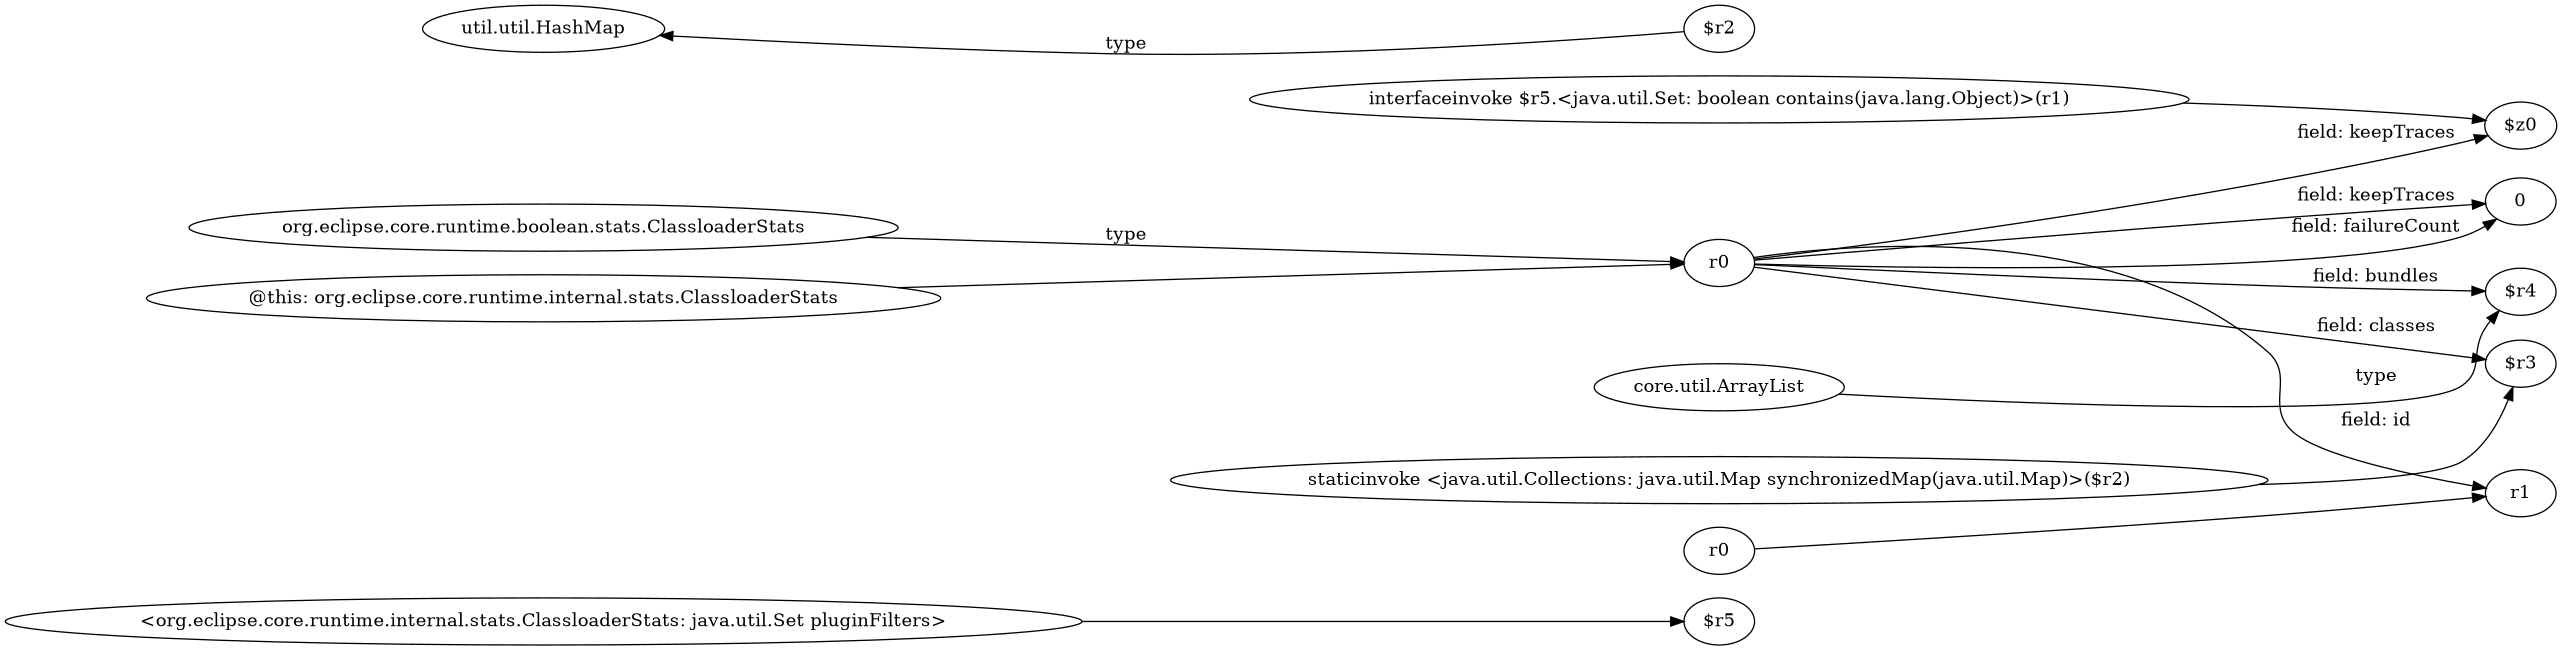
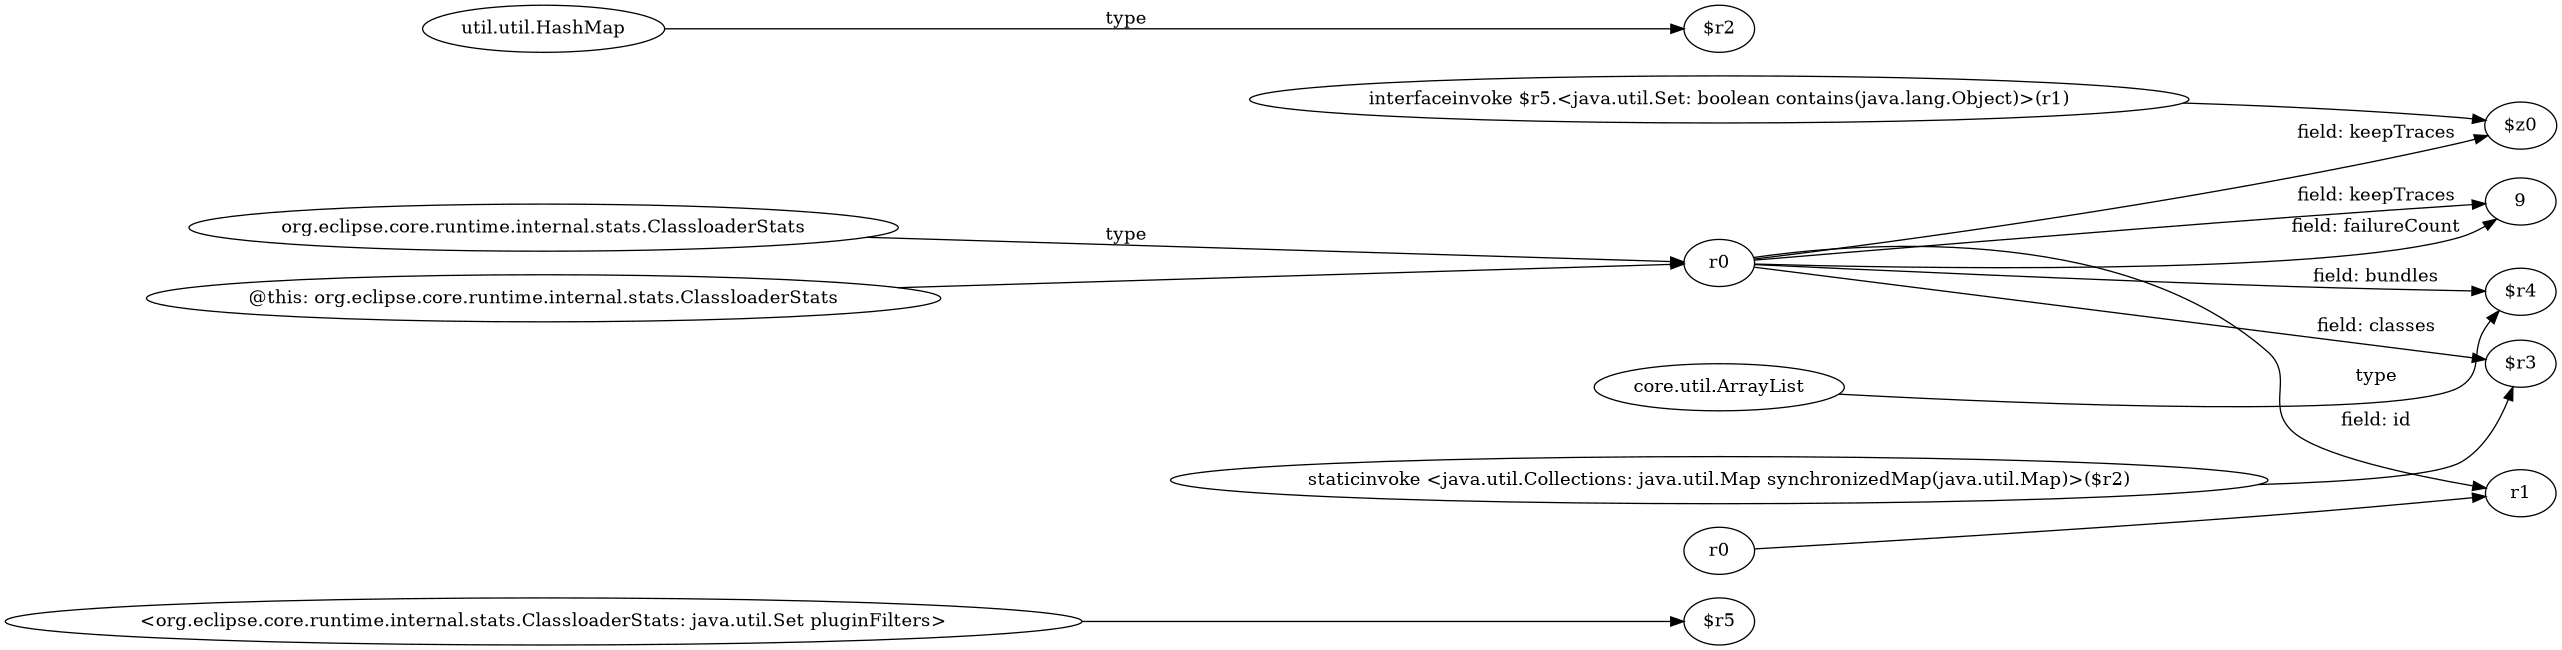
edge "$r2" -> "util.util.HashMap": reversed
node "0": label "0" -> "9"
node "org.eclipse.core.runtime.boolean.stats.ClassloaderStats": label "org.eclipse.core.runtime.boolean.stats.ClassloaderStats" -> "org.eclipse.core.runtime.internal.stats.ClassloaderStats"
